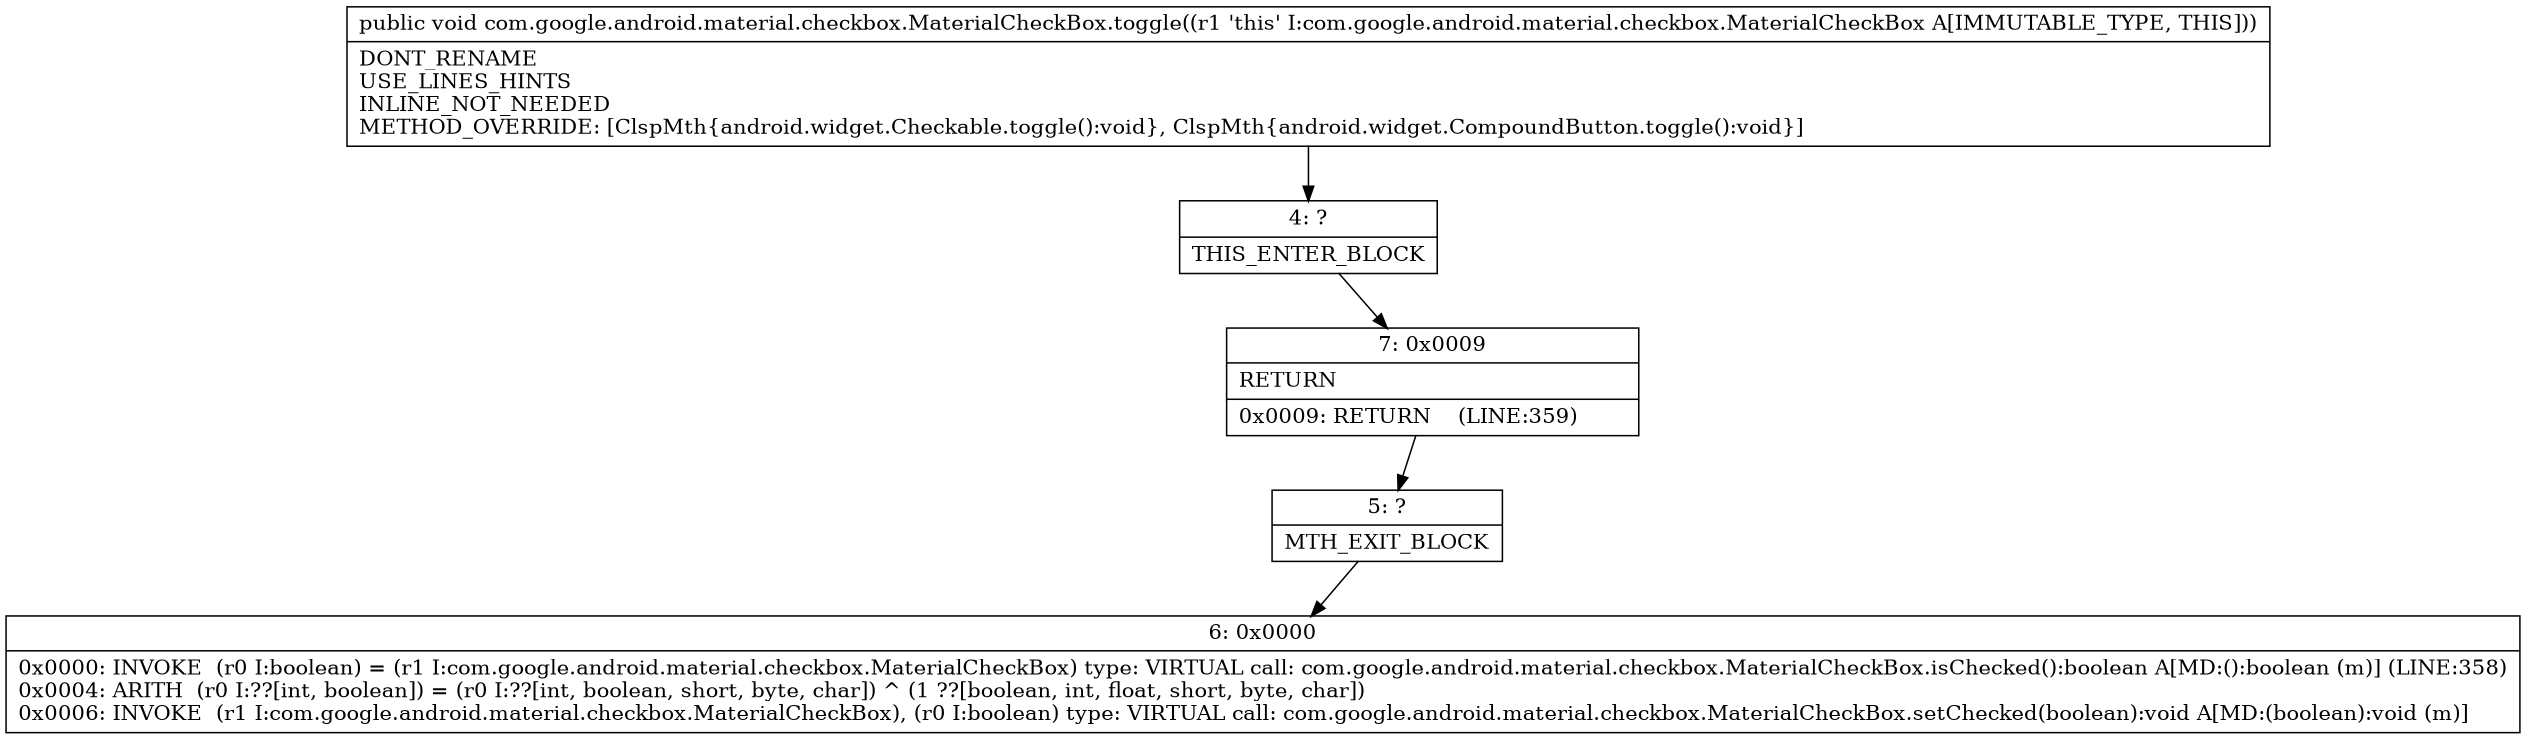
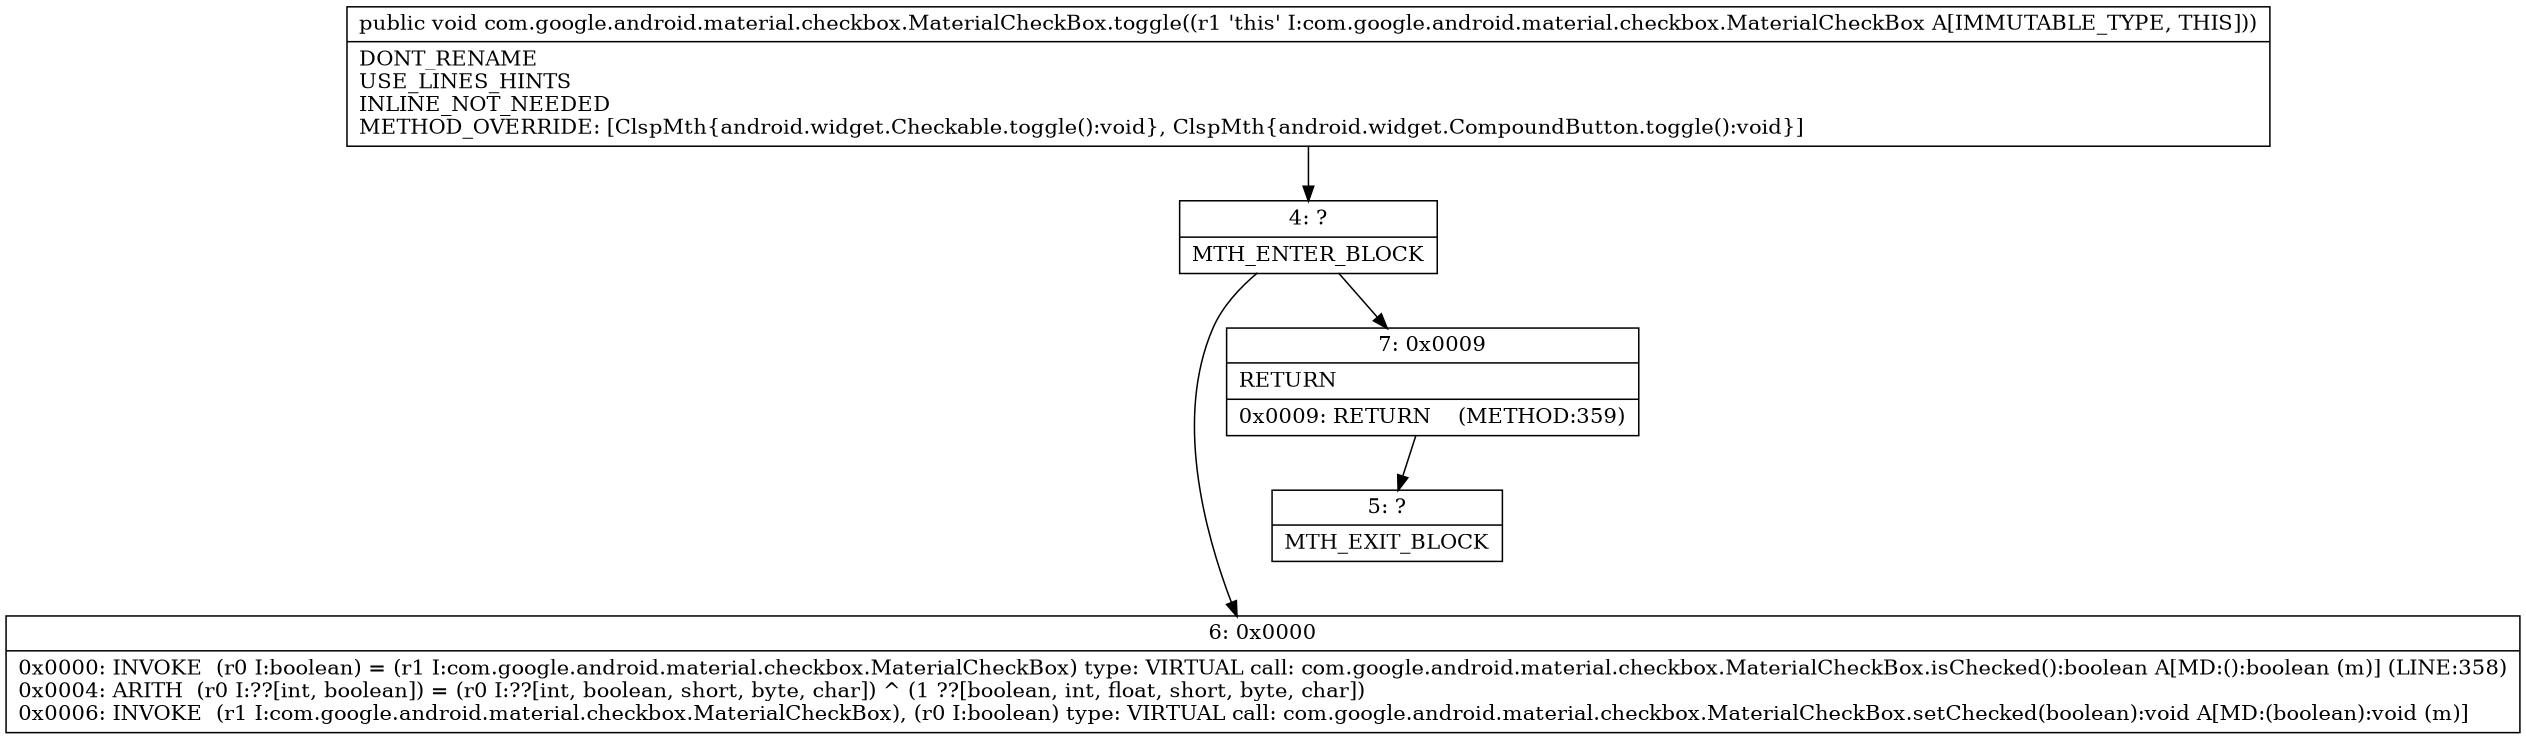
node "4: ?": text "THIS_ENTER_BLOCK" -> "MTH_ENTER_BLOCK"
node "7: 0x0009": text "0x0009: RETURN    (LINE:359)" -> "0x0009: RETURN    (METHOD:359)"
edge "5: ?" -> "6: 0x0000": now "4: ?" -> "6: 0x0000"
